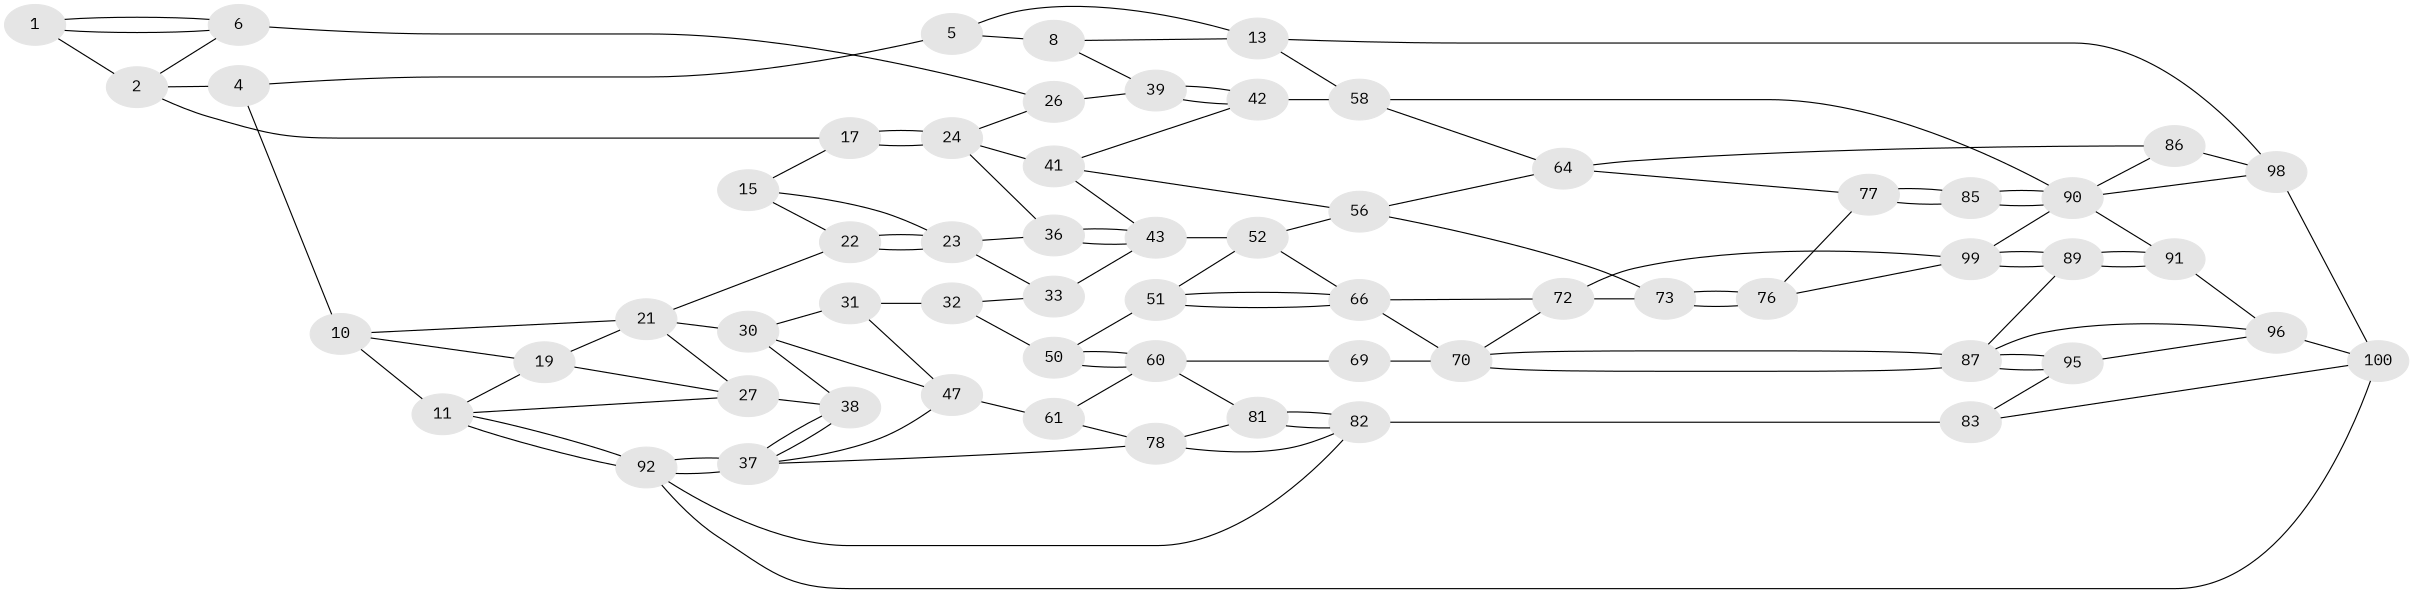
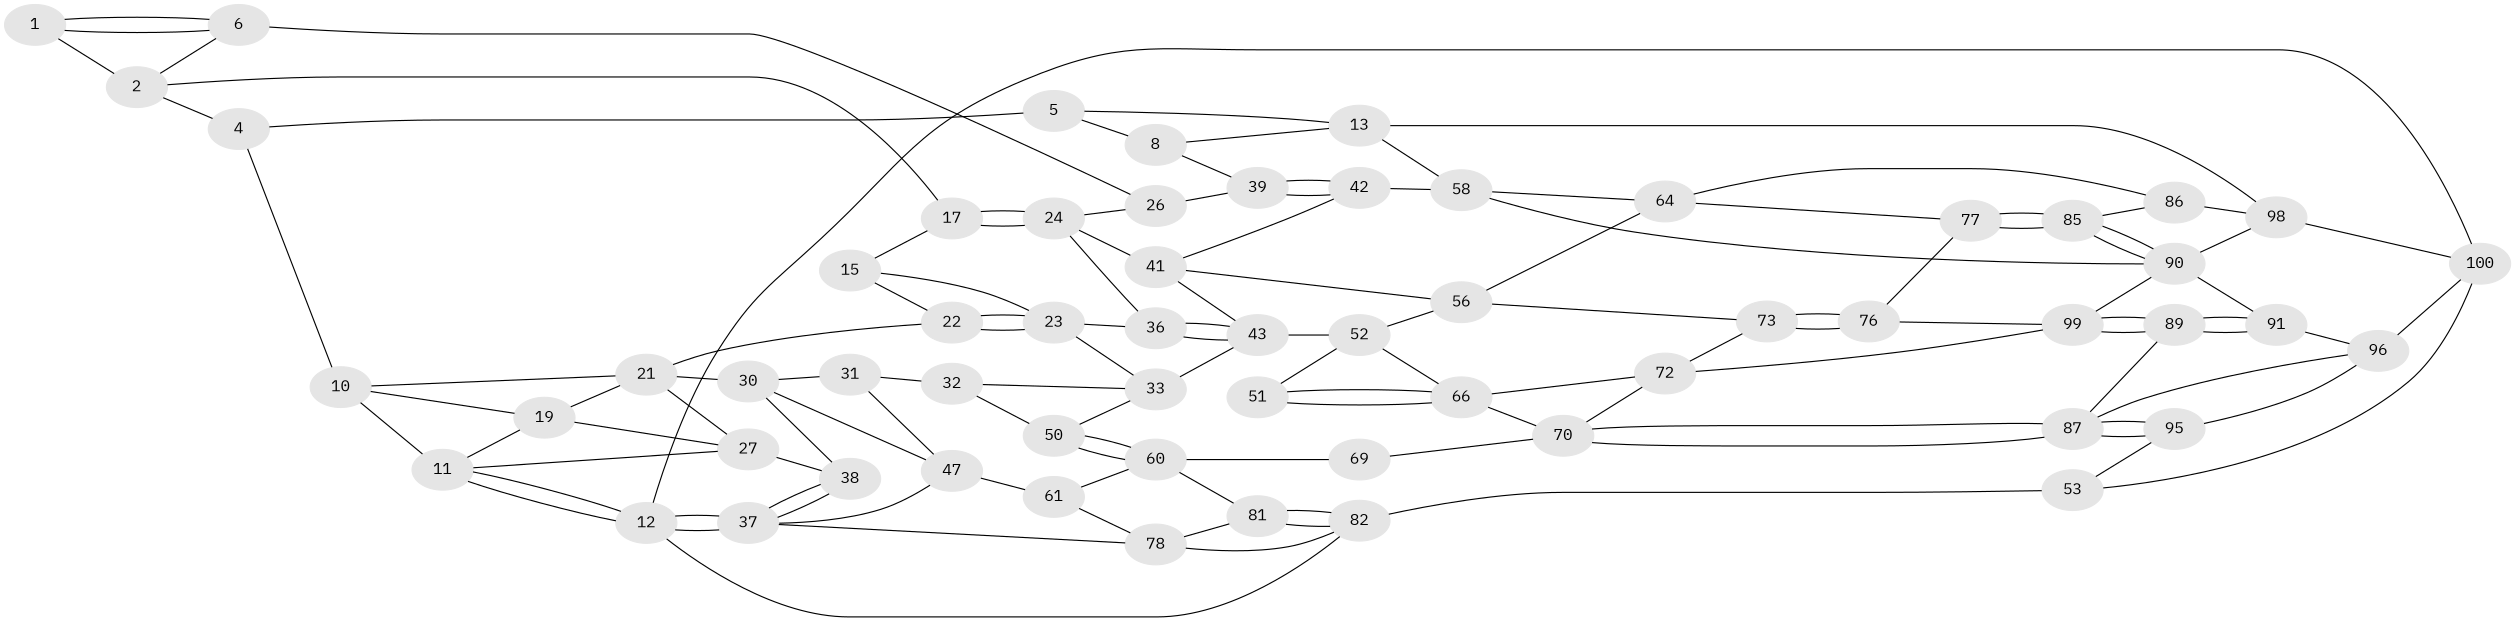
edge "86" -- "90": now "86" -- "85"
edge "51" -- "50": now "33" -- "50"
node "83": label "83" -> "53"
node "92": label "92" -> "12"
